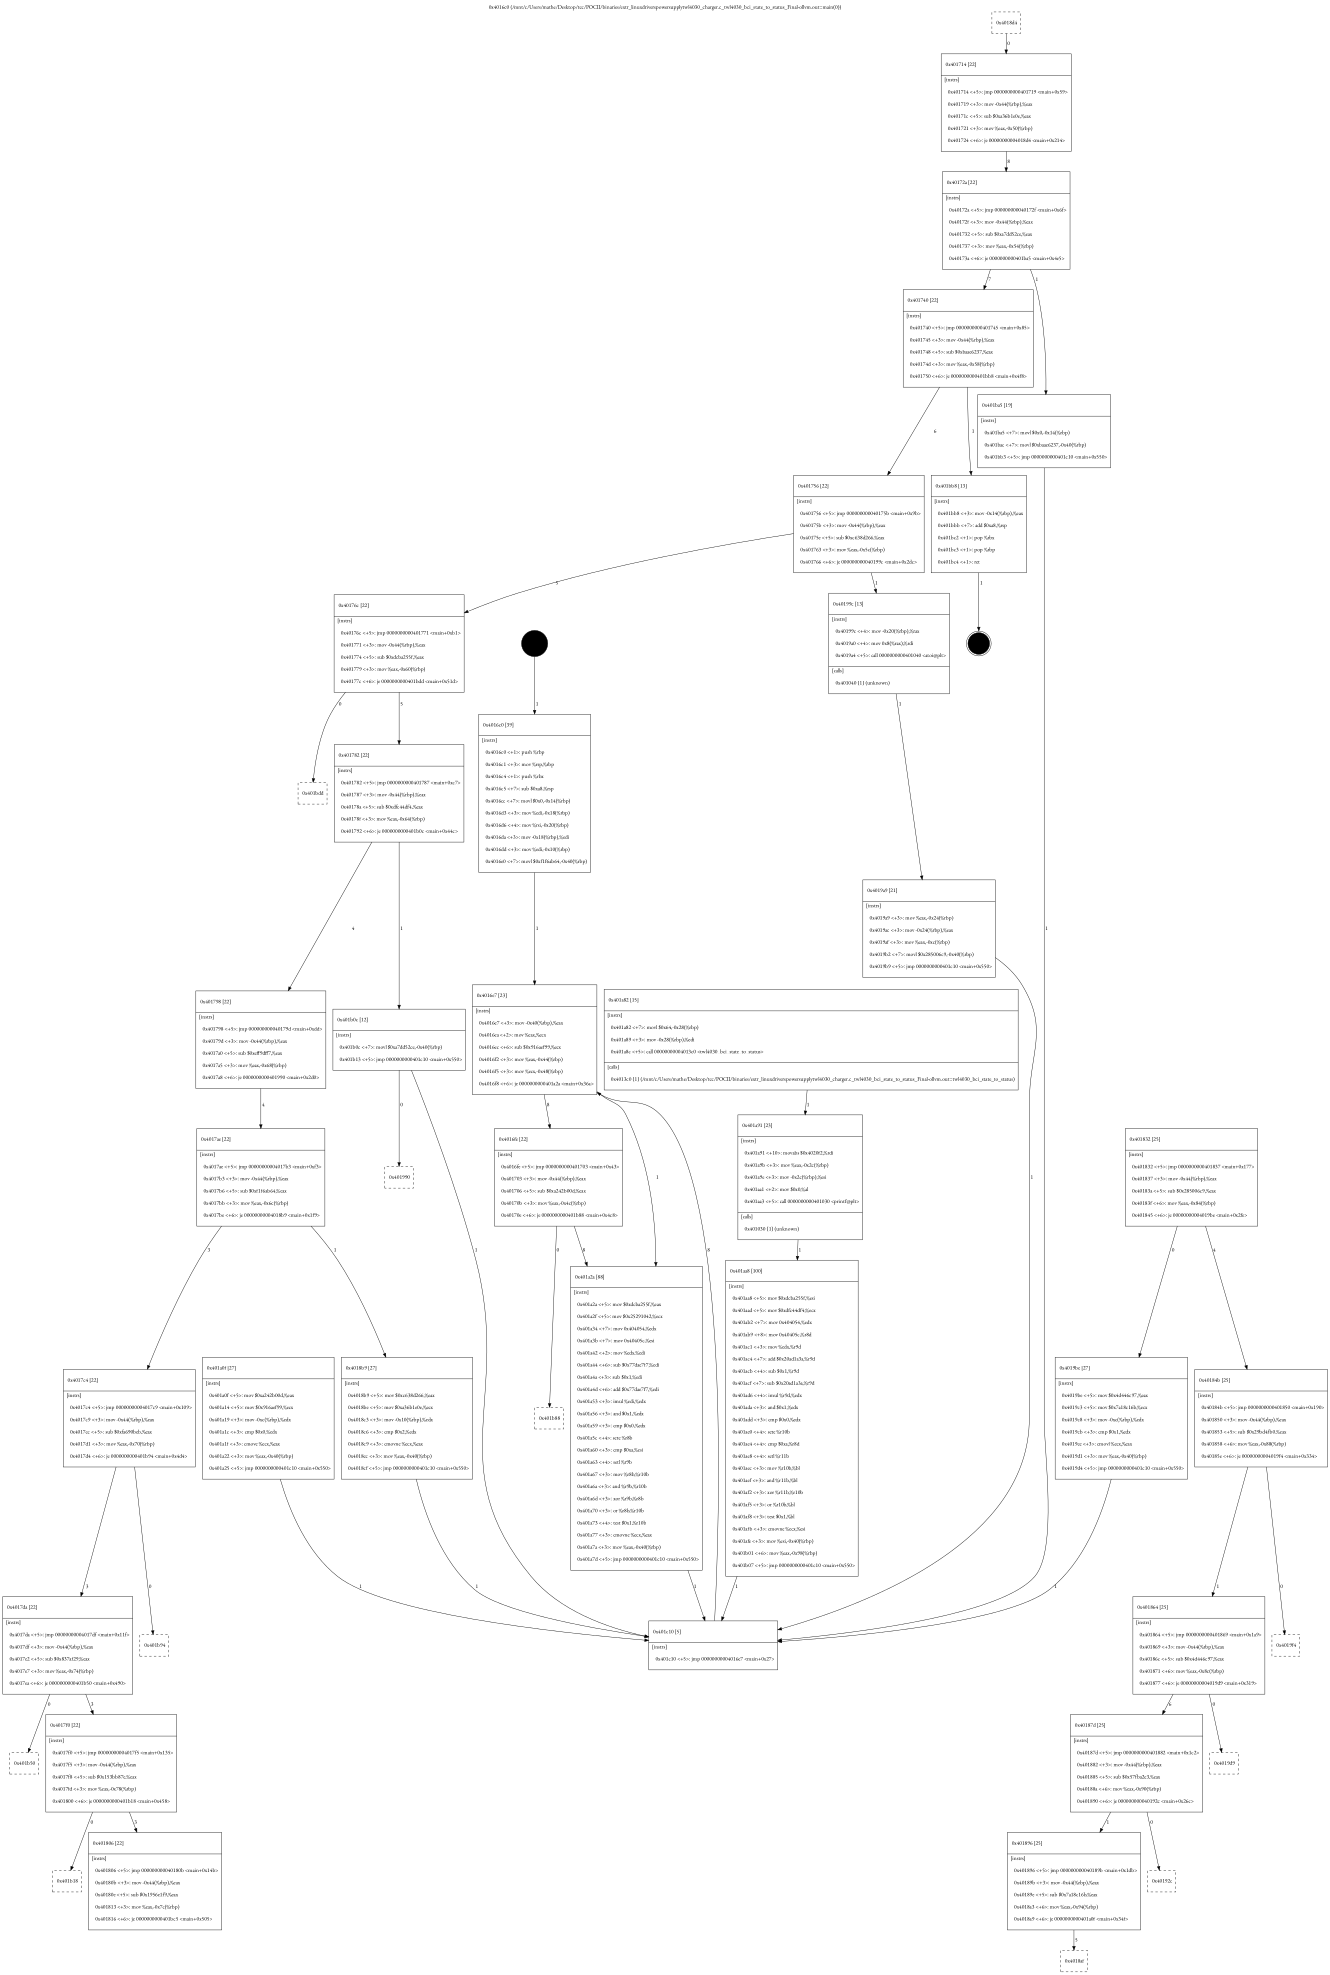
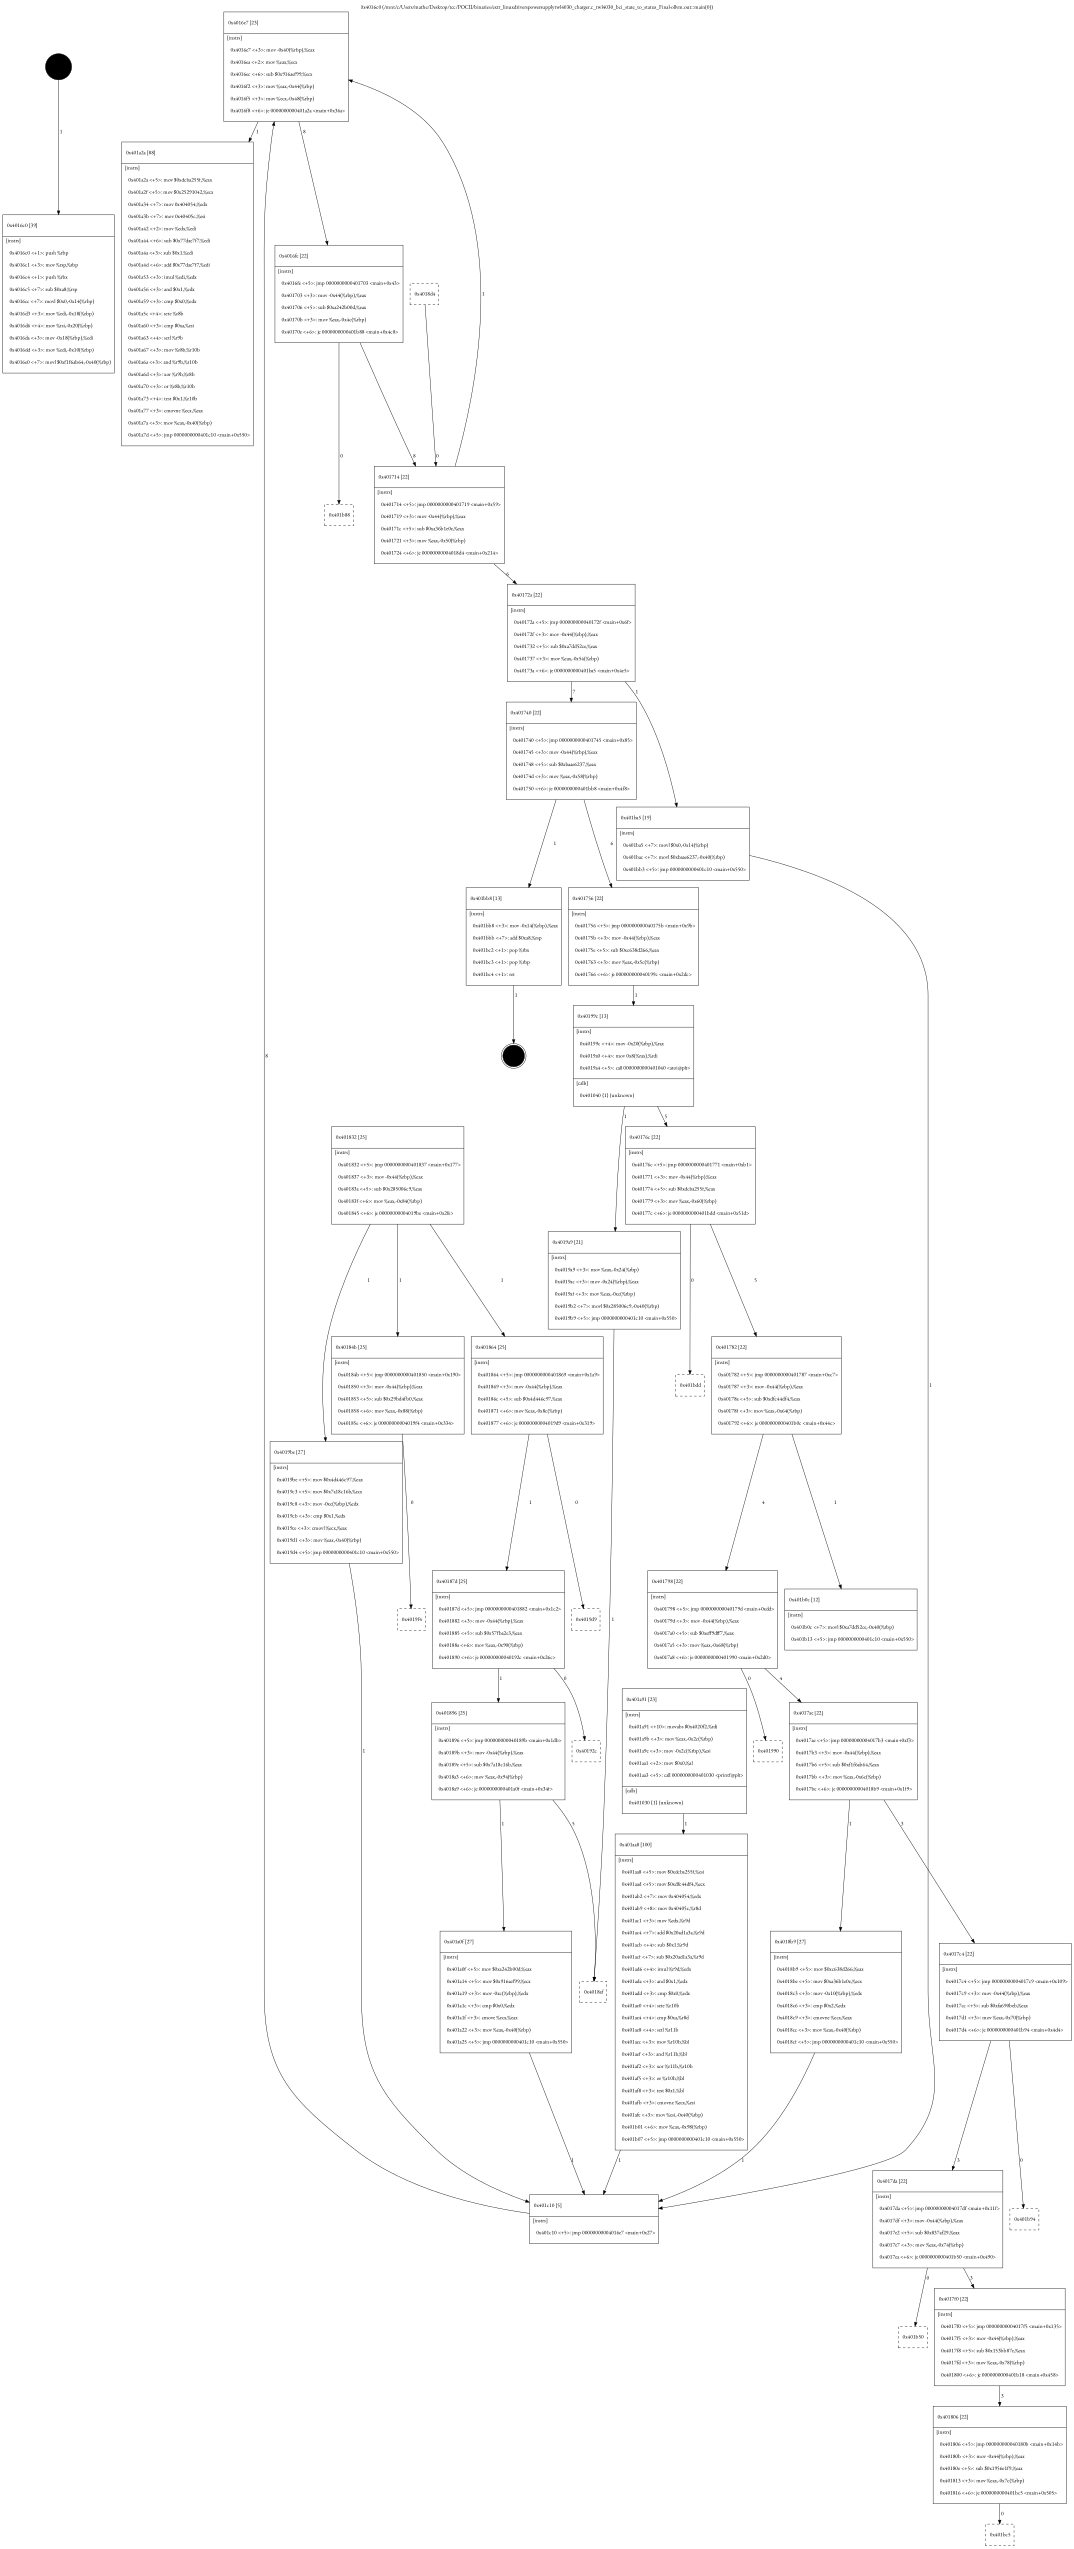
edge "0x401714 [22]" -> "0x40172a [22]": label " 8" -> " 6"
edge "0x401756 [22]" -> "0x40176c [22]": now "0x40199c [13]" -> "0x40176c [22]"
edge "0x4016c0 [39]" -> "0x4016e7 [23]": now "0x401714 [22]" -> "0x4016e7 [23]"
node "0x401a82 [15]": removed
edge "0x401b0c [12]" -> "0x401990": now "0x401798 [22]" -> "0x401990"
edge "0x4016fe [22]" -> "0x401a2a [88]": now "0x4016fe [22]" -> "0x401714 [22]"
edge "0x401832 [25]" -> "0x4019be [27]": label " 0" -> " 1"
edge "0x401832 [25]" -> "0x40184b [25]": label " 4" -> " 1"
edge "0x4019a9 [21]" -> "0x401c10 [5]": now "0x4019a9 [21]" -> "0x4018af"
edge "0x401b0c [12]" -> "0x401c10 [5]": removed, label "1"
edge "0x40184b [25]" -> "0x401864 [25]": now "0x401832 [25]" -> "0x401864 [25]"
edge "0x401a2a [88]" -> "0x401c10 [5]": removed, label "1"
edge "0x401864 [25]" -> "0x40187d [25]": label " 6" -> " 1"
edge "0x401896 [25]" -> "0x401a0f [27]": added, label "1"
node "0x401b18": removed
node "0x401bc5": added
